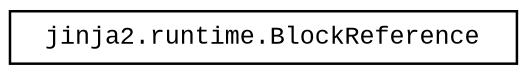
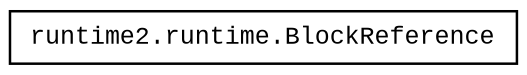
node "jinja2.runtime.BlockReference": label "jinja2.runtime.BlockReference" -> "runtime2.runtime.BlockReference"
